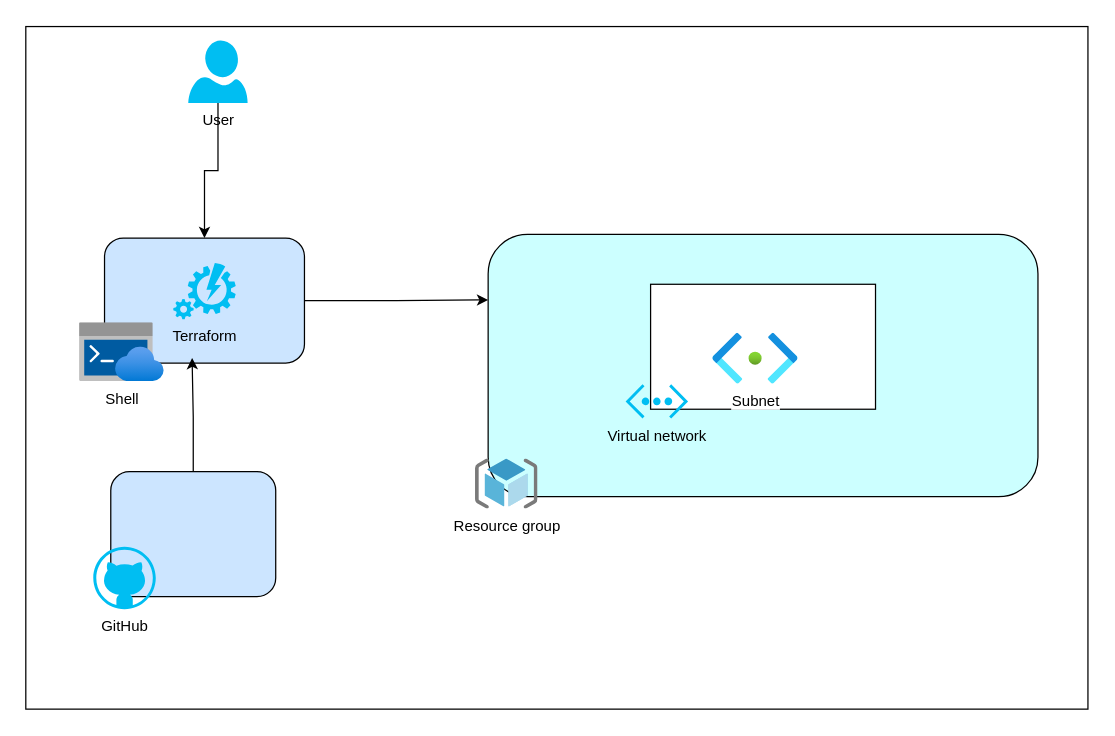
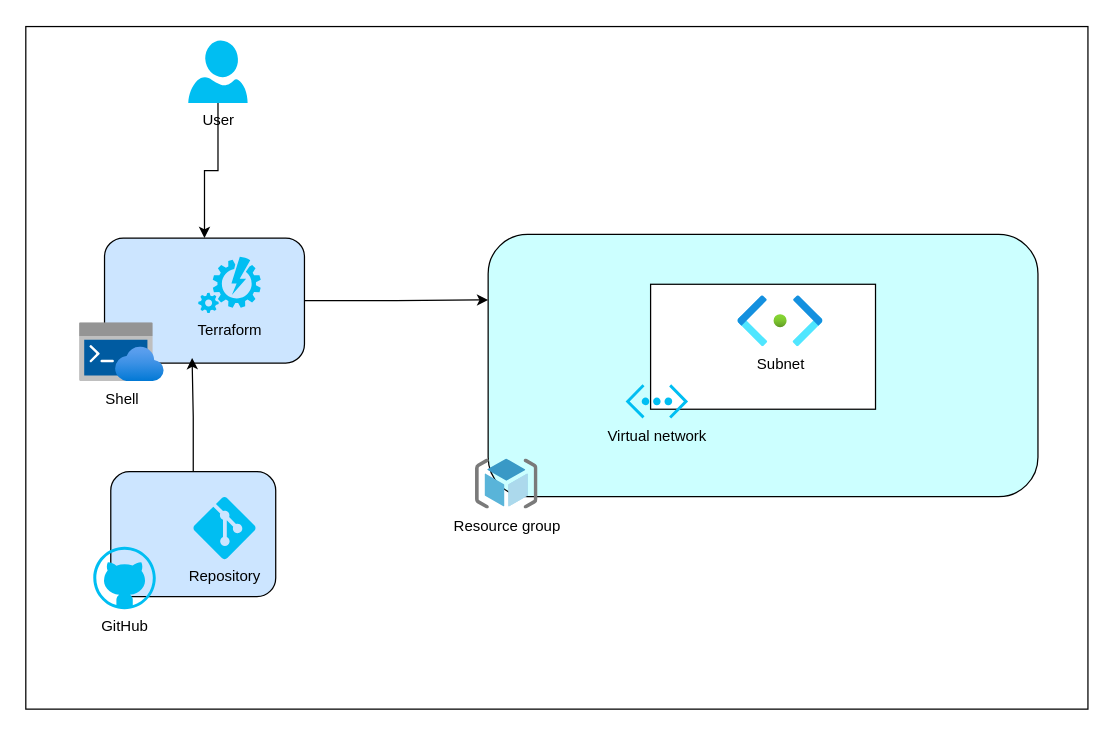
node "Terraform": moved (204, 291) -> (229, 285)
node "Subnet": moved (756, 359) -> (781, 321)
node "Repository": added
